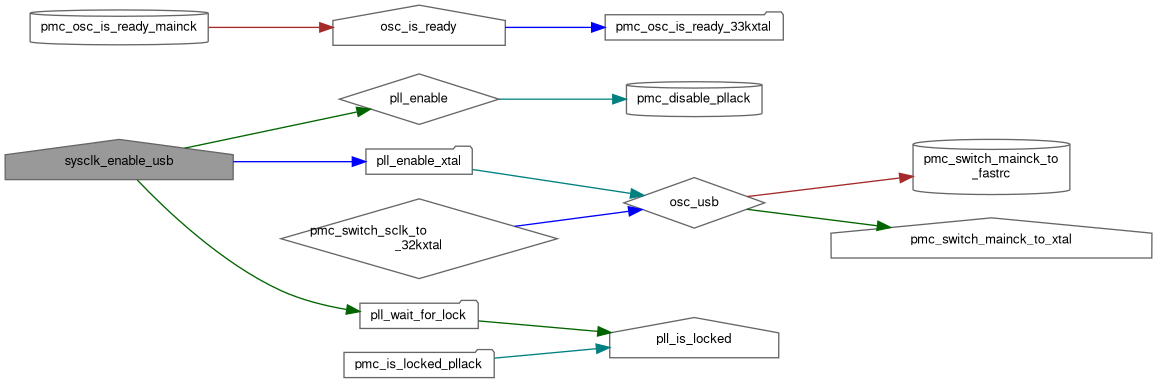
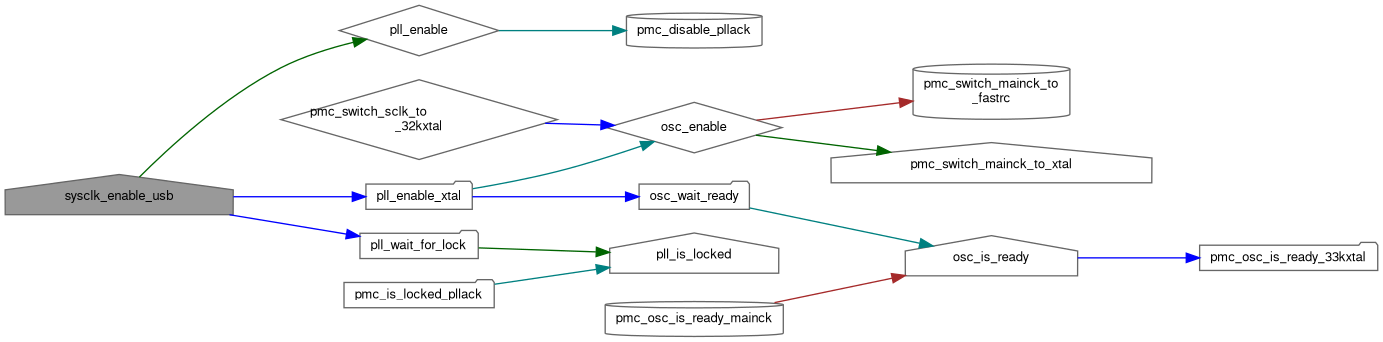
node "osc_wait_ready": added
node "osc_usb": label "osc_usb" -> "osc_enable"
edge "sysclk_enable_usb" -> "pll_wait_for_lock": color darkgreen -> blue
